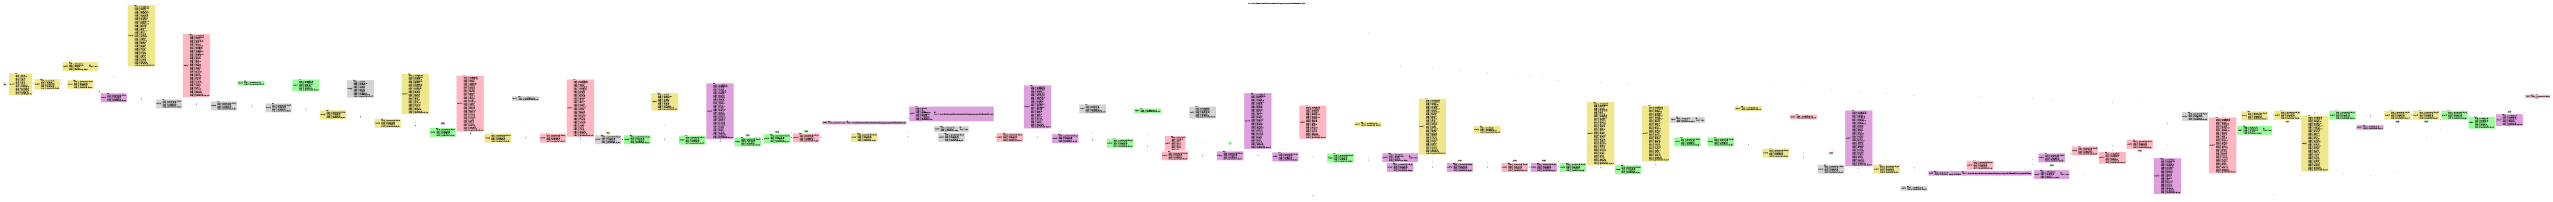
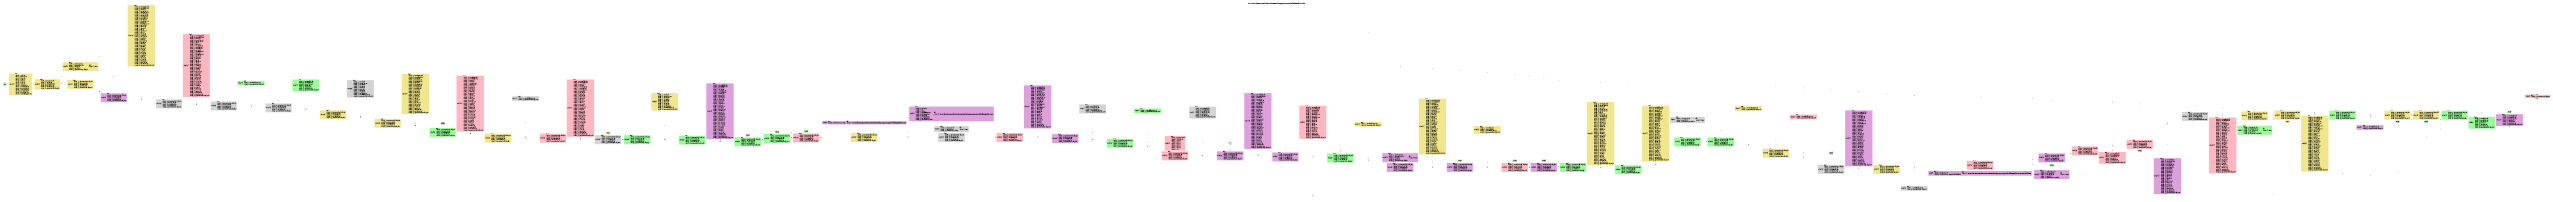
node "0x402703": fillcolor lightpink -> palegreen
